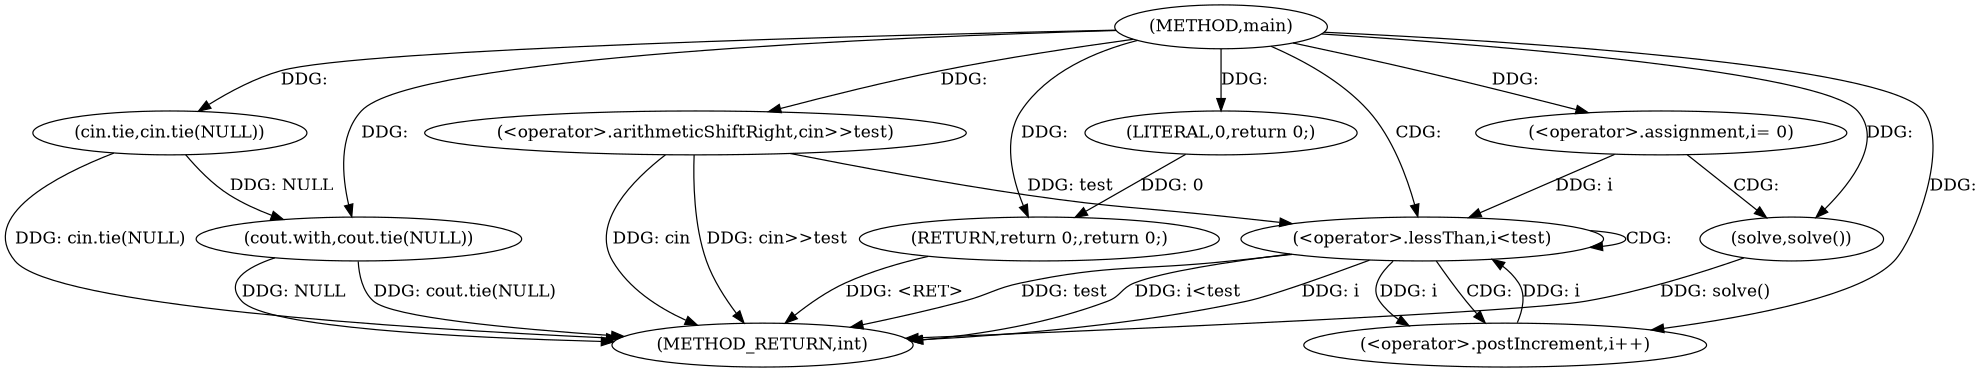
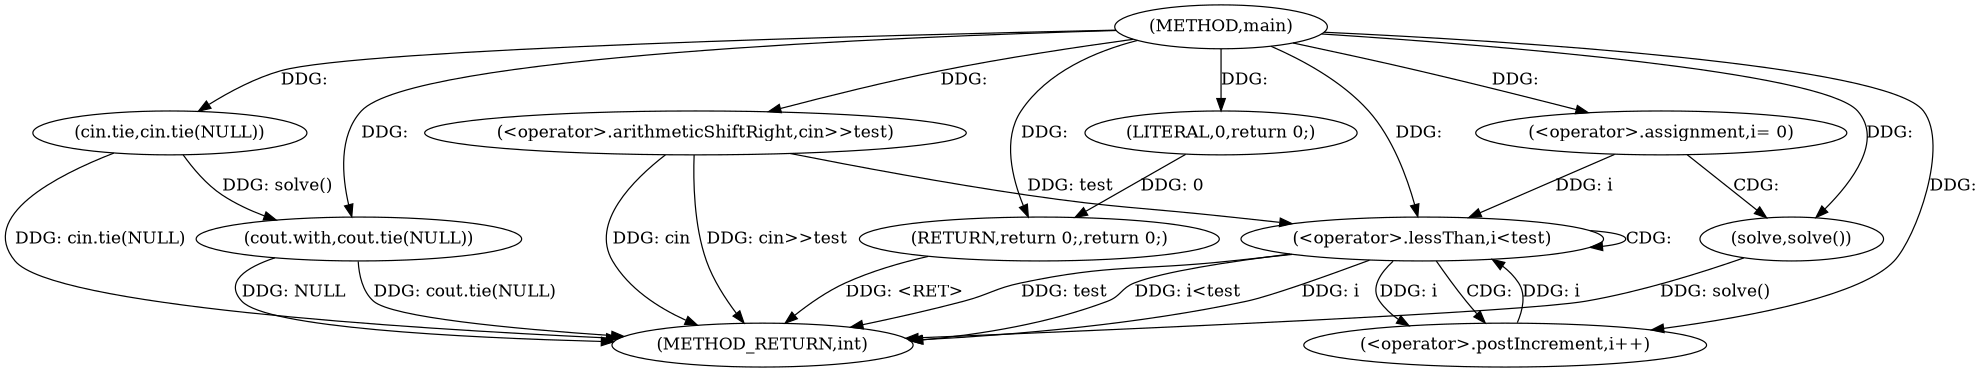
edge "(METHOD,main)" -> "(<operator>.lessThan,i<test)": label "CDG: " -> "DDG: "
edge "(cin.tie,cin.tie(NULL))" -> "(cout.with,cout.tie(NULL))": label "DDG: NULL" -> "DDG: solve()"
